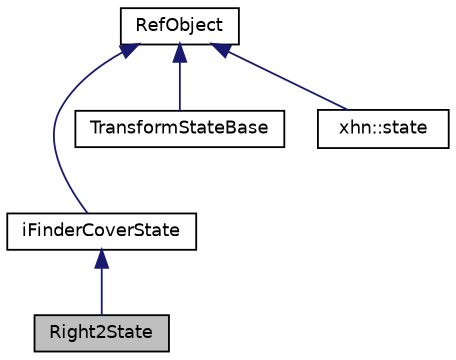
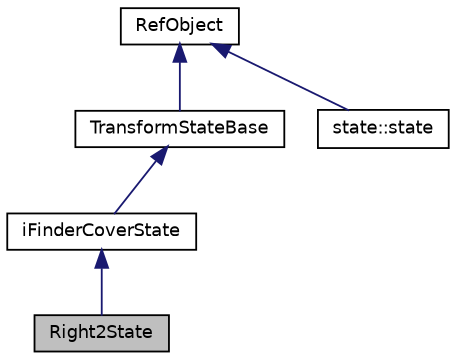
edge "iFinderCoverState" -> "RefObject": now "iFinderCoverState" -> "TransformStateBase"
node "xhn::state": label "xhn::state" -> "state::state"
